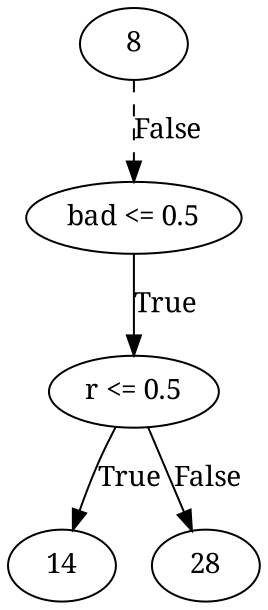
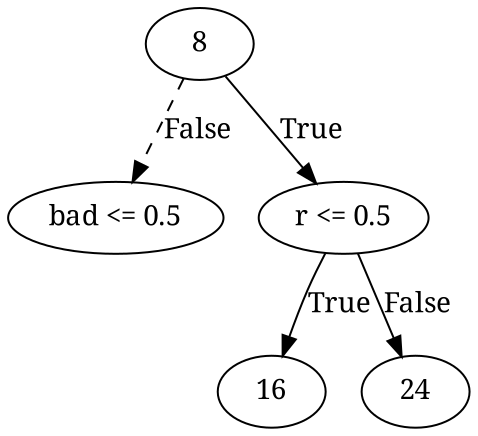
edge "bad <= 0.5" -> "r <= 0.5": now "8" -> "r <= 0.5"
node "14": label "14" -> "16"
node "28": label "28" -> "24"
